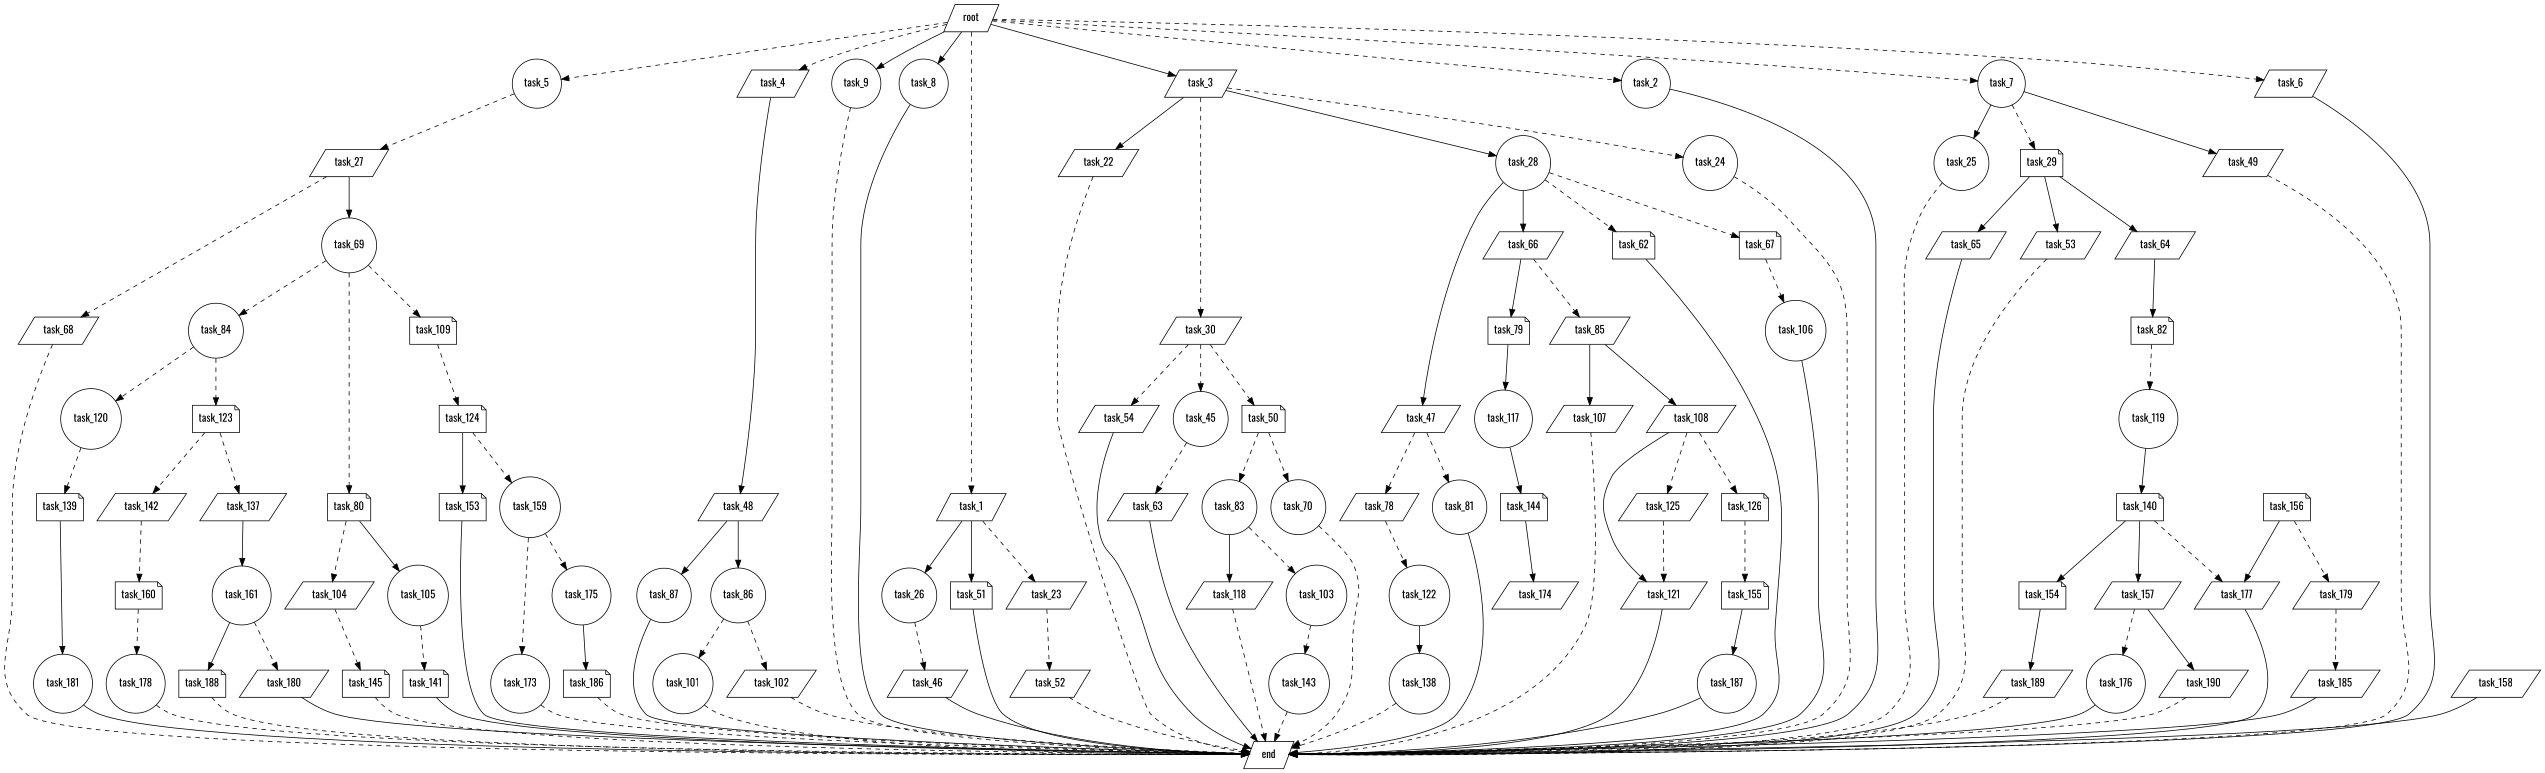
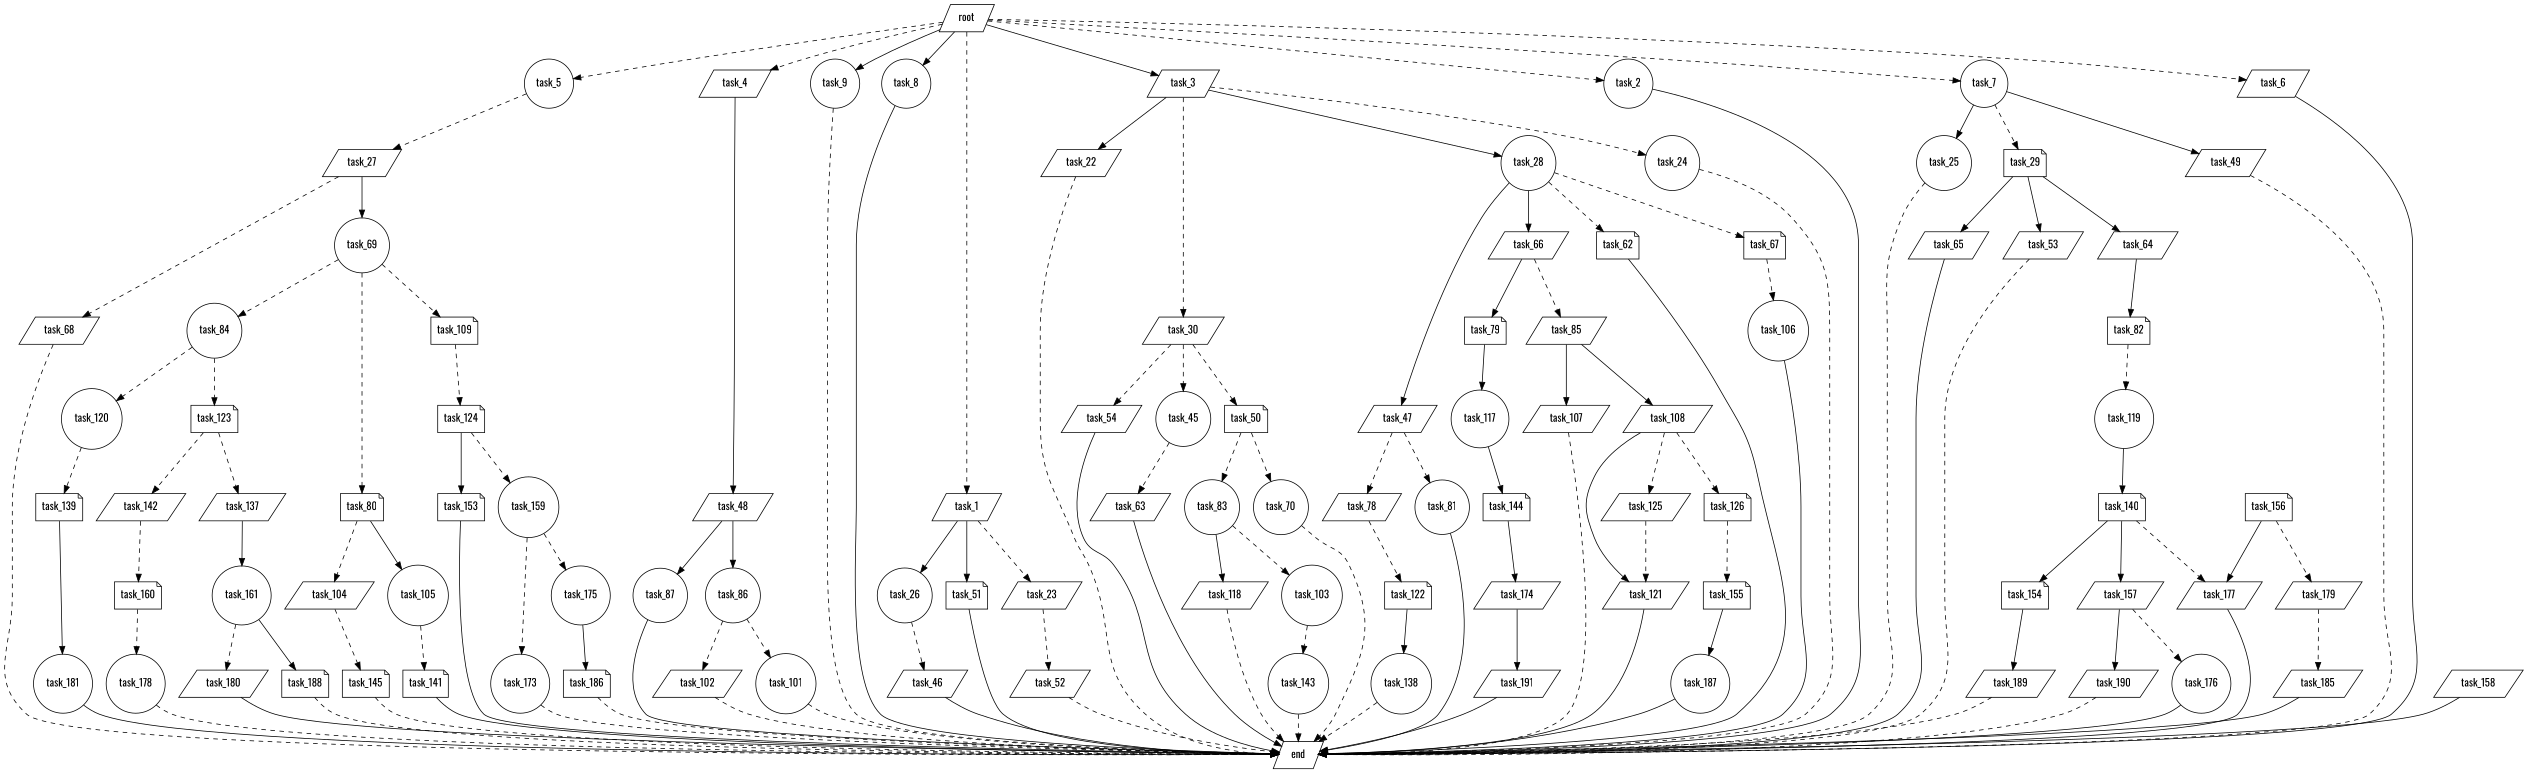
node "task_122": shape circle -> note
node "task_191": added
